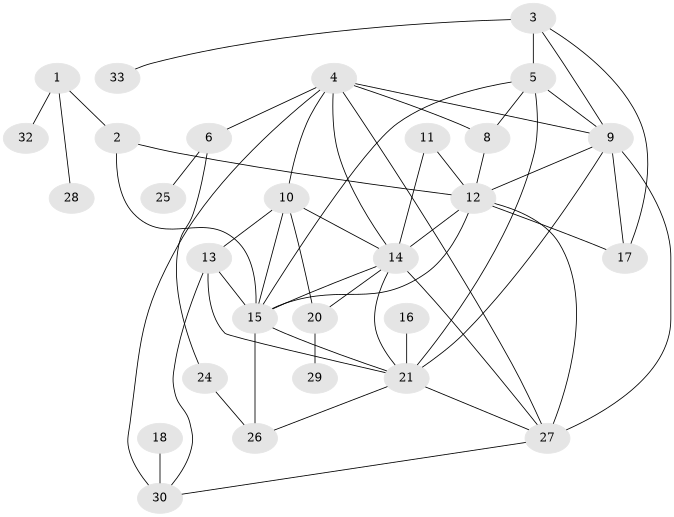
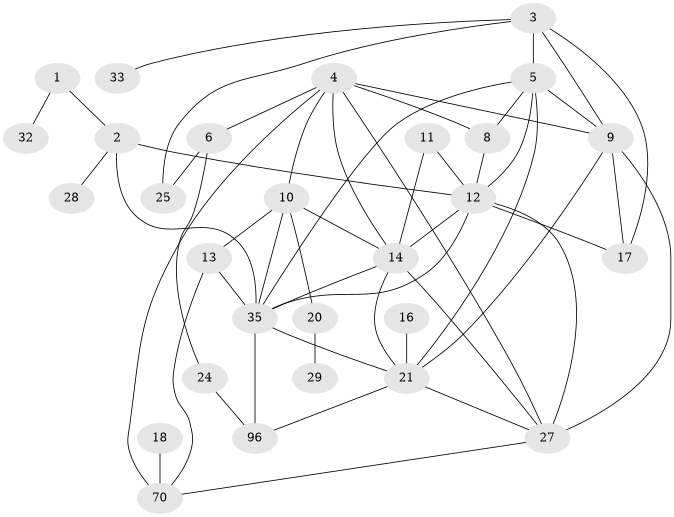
edge "3" -- "25": added
edge "1" -- "28": now "2" -- "28"
edge "9" -- "12": now "5" -- "12"
edge "14" -- "20": removed
node "15": label "15" -> "35"
edge "13" -- "21": removed
node "26": label "26" -> "96"
node "30": label "30" -> "70"
